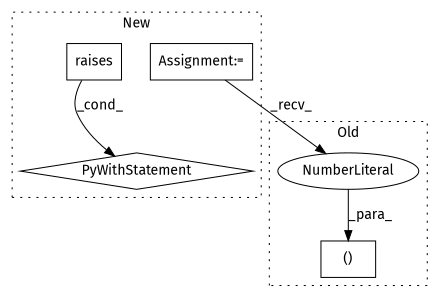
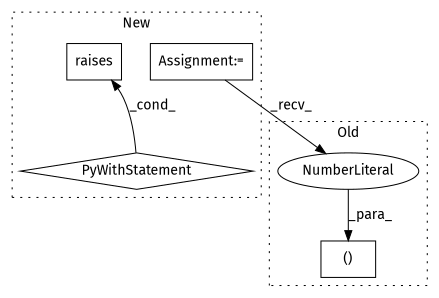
edge "raises" -> "PyWithStatement": reversed
